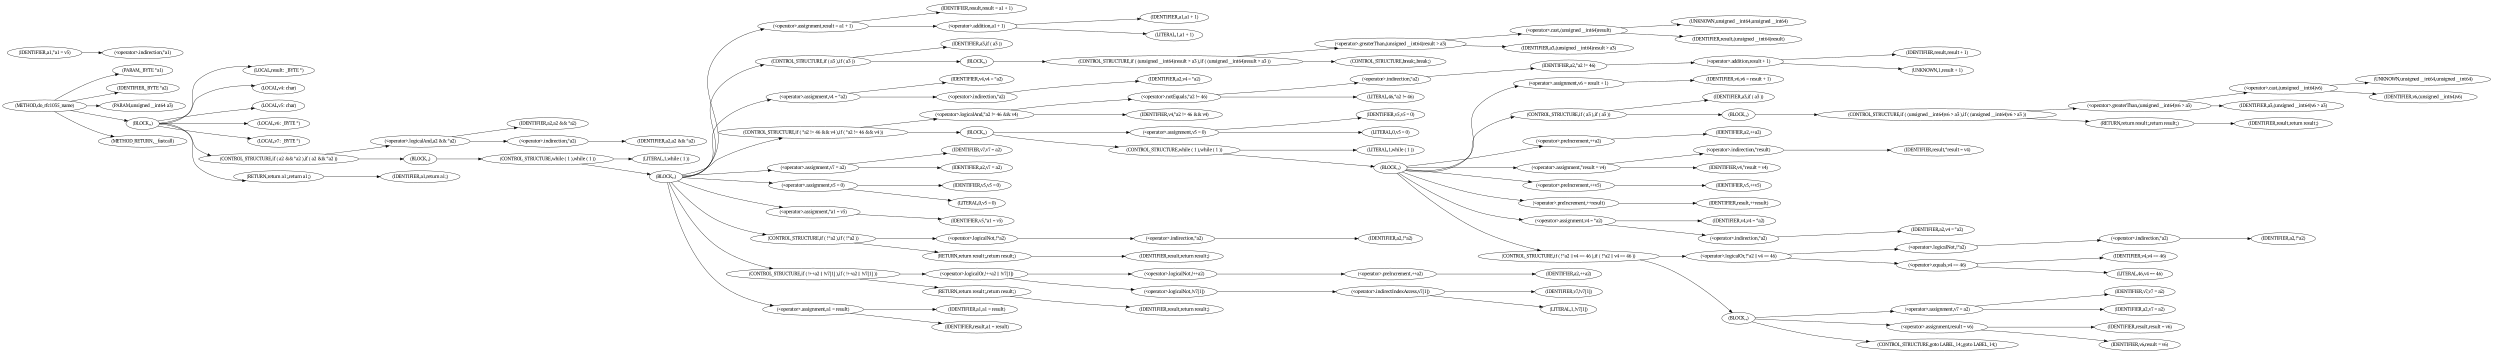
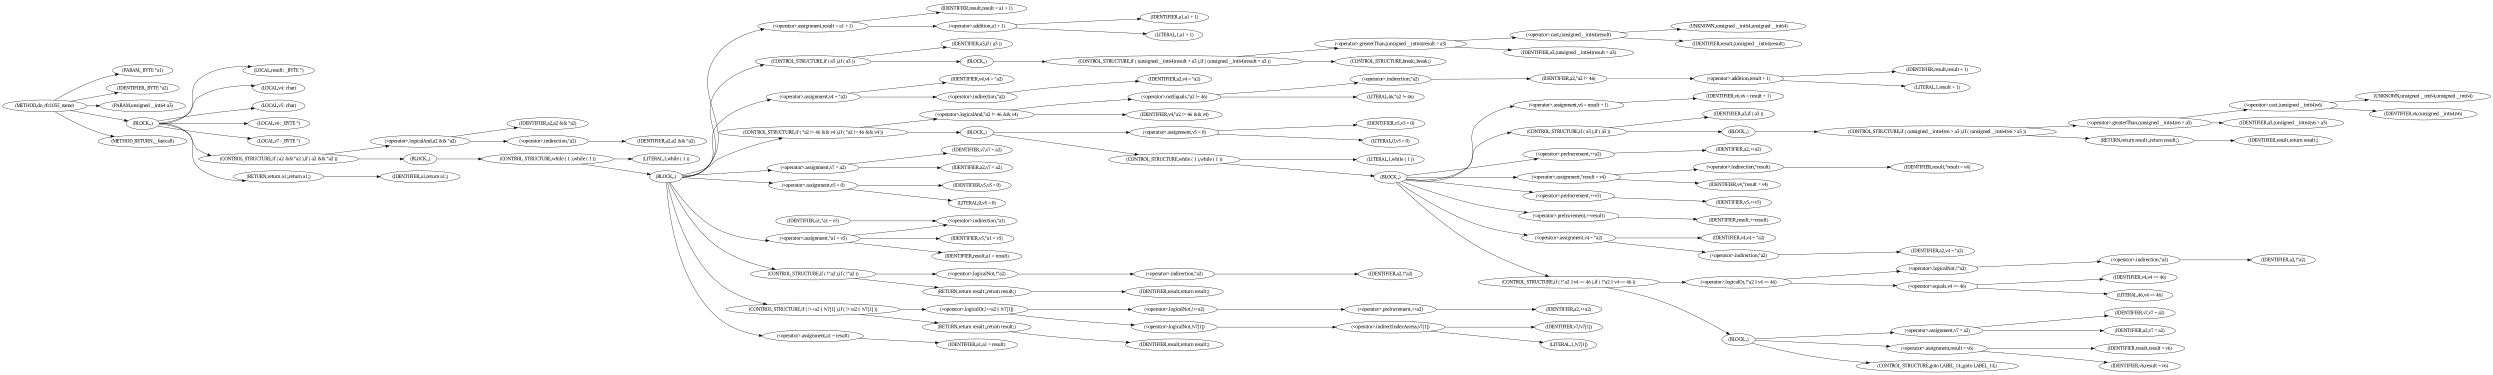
node "(UNKNOWN,1,result + 1)": label "(UNKNOWN,1,result + 1)" -> "(LITERAL,1,result + 1)"
edge "(<operator>.assignment,*a1 = v5)" -> "(<operator>.indirection,*a1)": added
edge "(<operator>.assignment,a1 = result)" -> "(IDENTIFIER,result,a1 = result)": now "(<operator>.assignment,*a1 = v5)" -> "(IDENTIFIER,result,a1 = result)"
